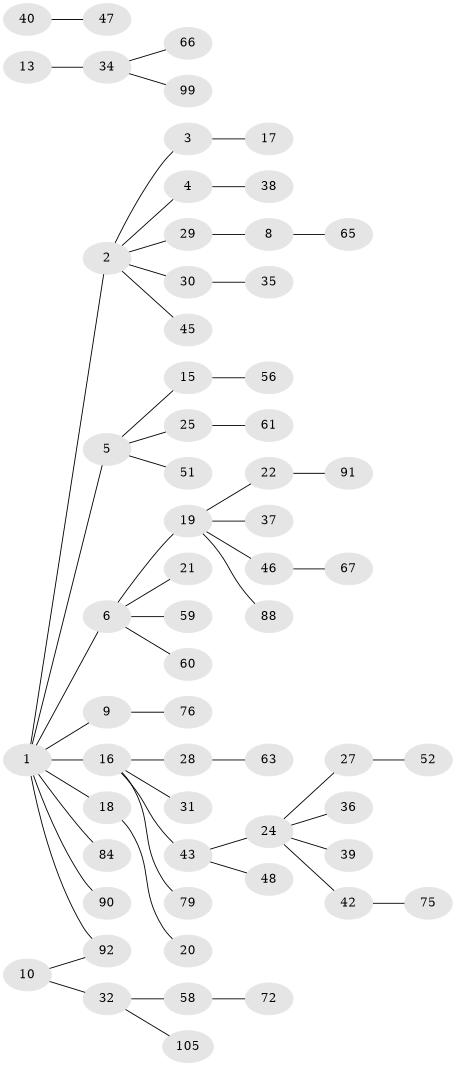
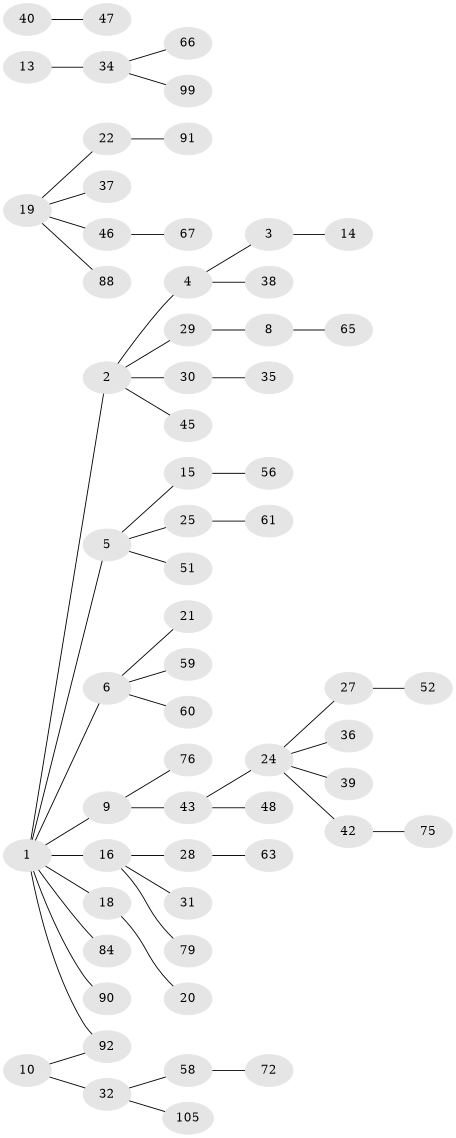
node "17": label "17" -> "14"
edge "3" -- "2": now "3" -- "4"
edge "19" -- "6": removed
edge "16" -- "43": now "9" -- "43"
